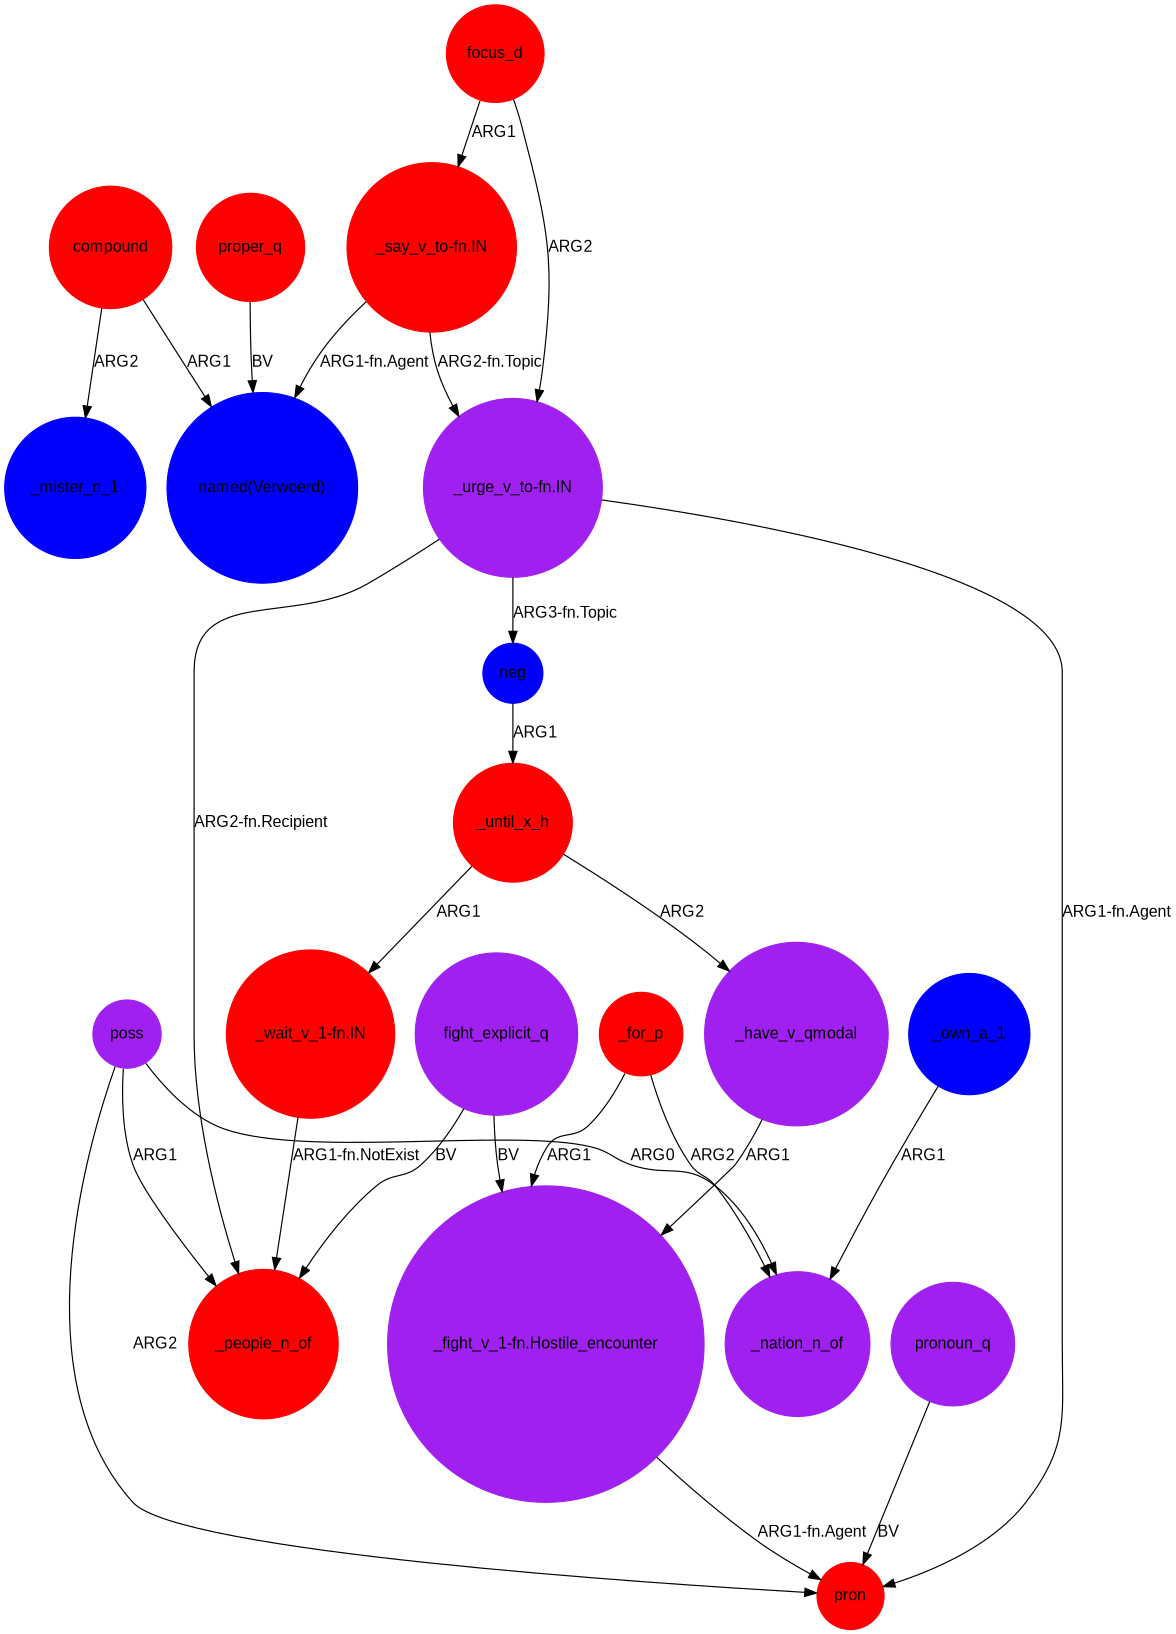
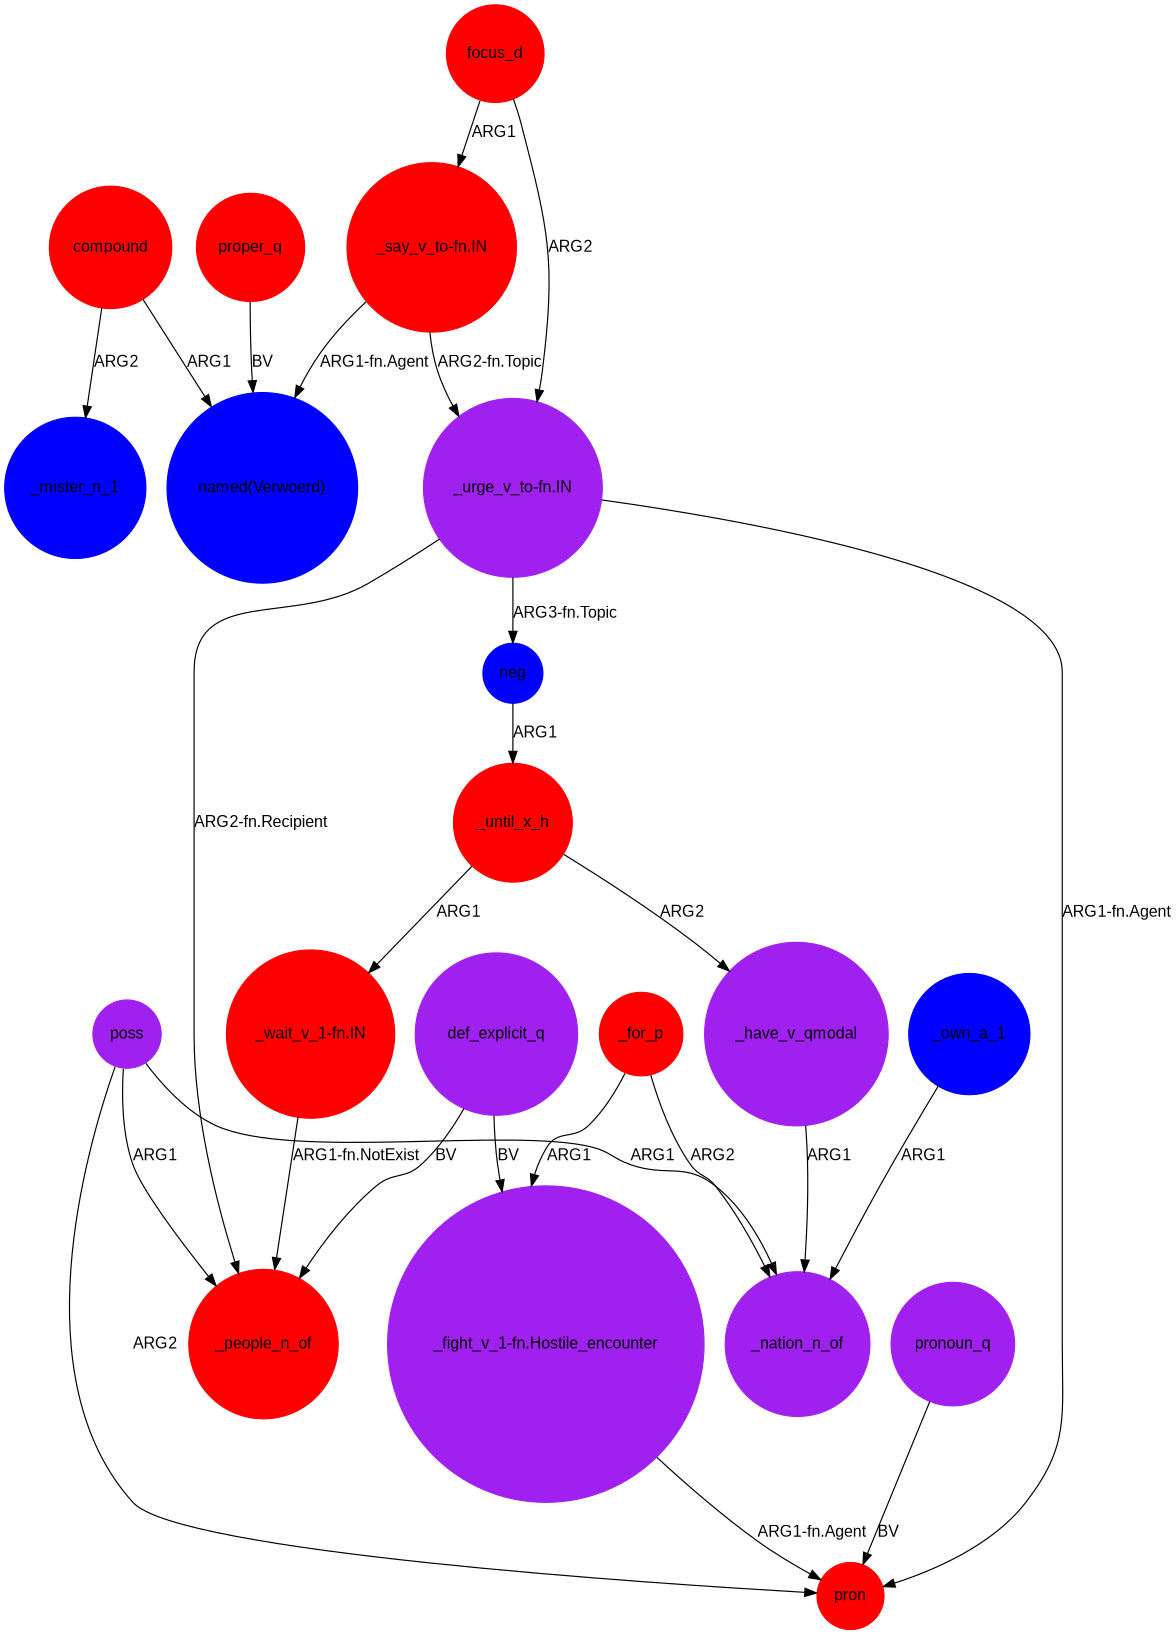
node "fight_explicit_q": label "fight_explicit_q" -> "def_explicit_q"
edge "poss" -> "_nation_n_of": label "ARG0" -> "ARG1"
edge "_have_v_qmodal" -> "_fight_v_1-fn.Hostile_encounter": now "_have_v_qmodal" -> "_nation_n_of"
